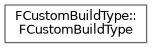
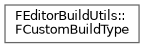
node "FCustomBuildType:: FCustomBuildType": label "FCustomBuildType:: FCustomBuildType" -> "FEditorBuildUtils:: FCustomBuildType"
